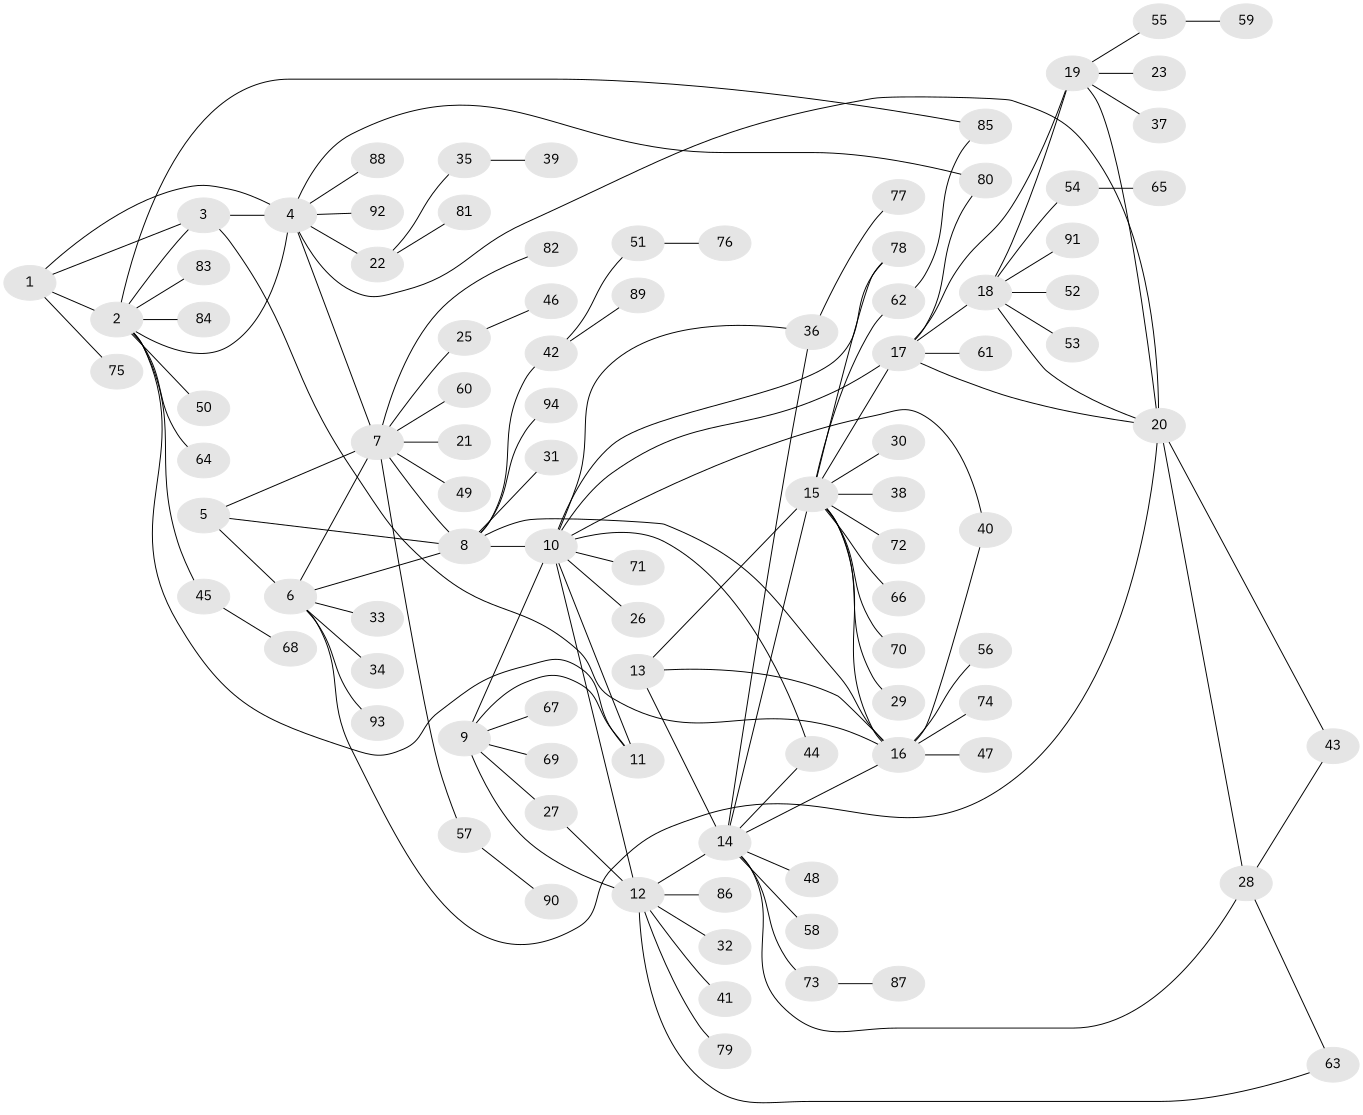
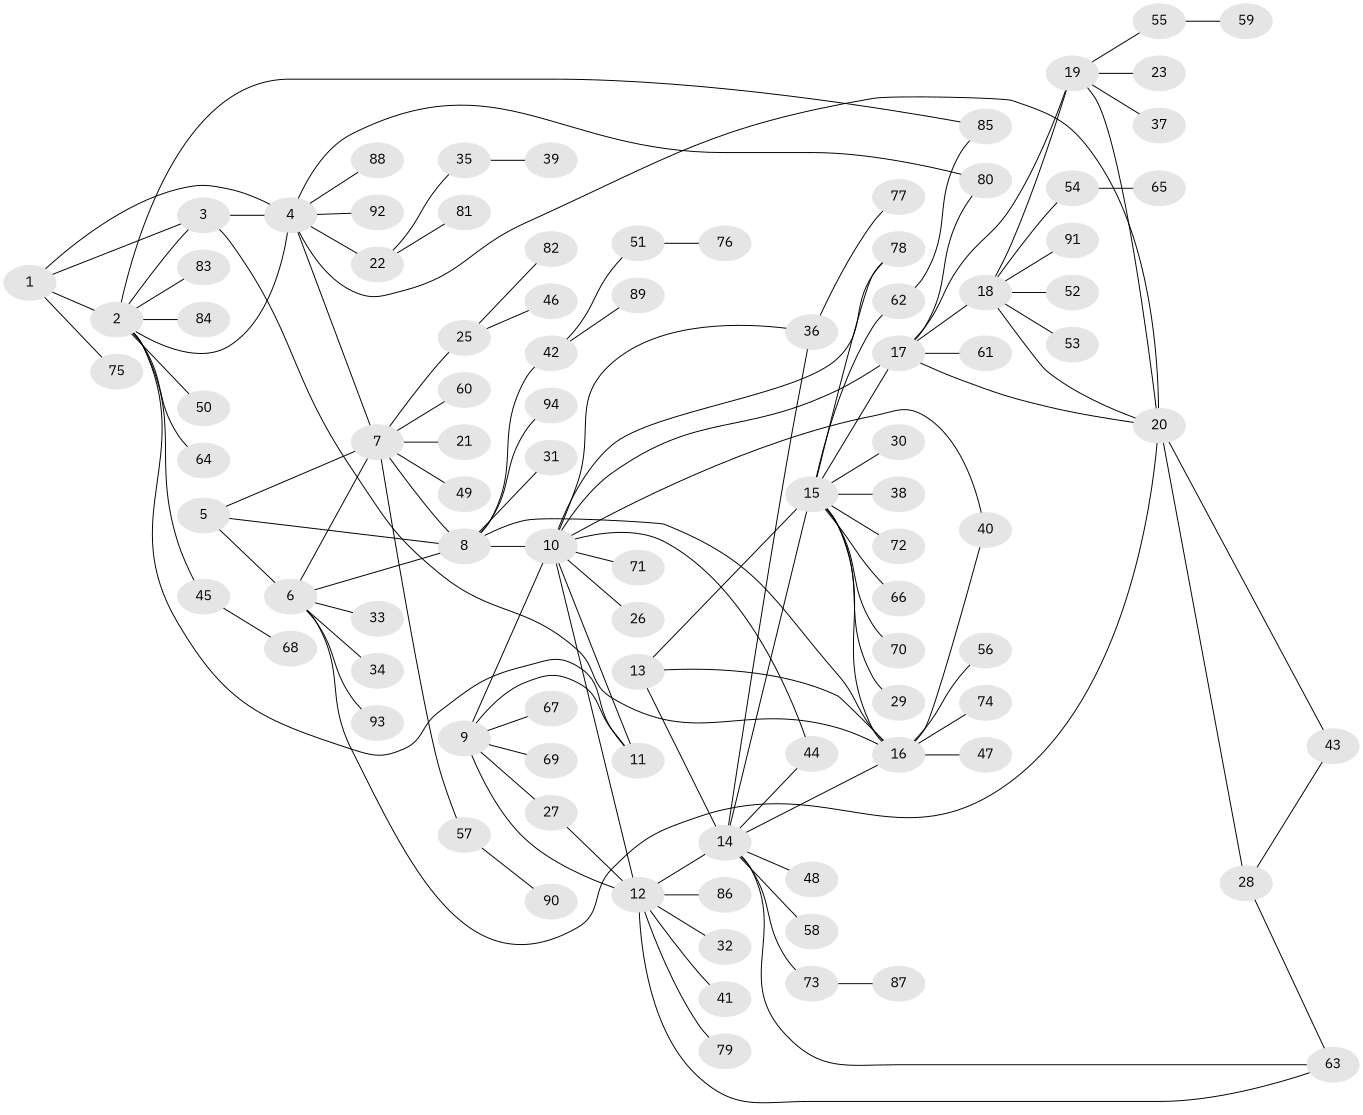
edge "82" -- "7": now "82" -- "25"
edge "14" -- "28": now "14" -- "63"
